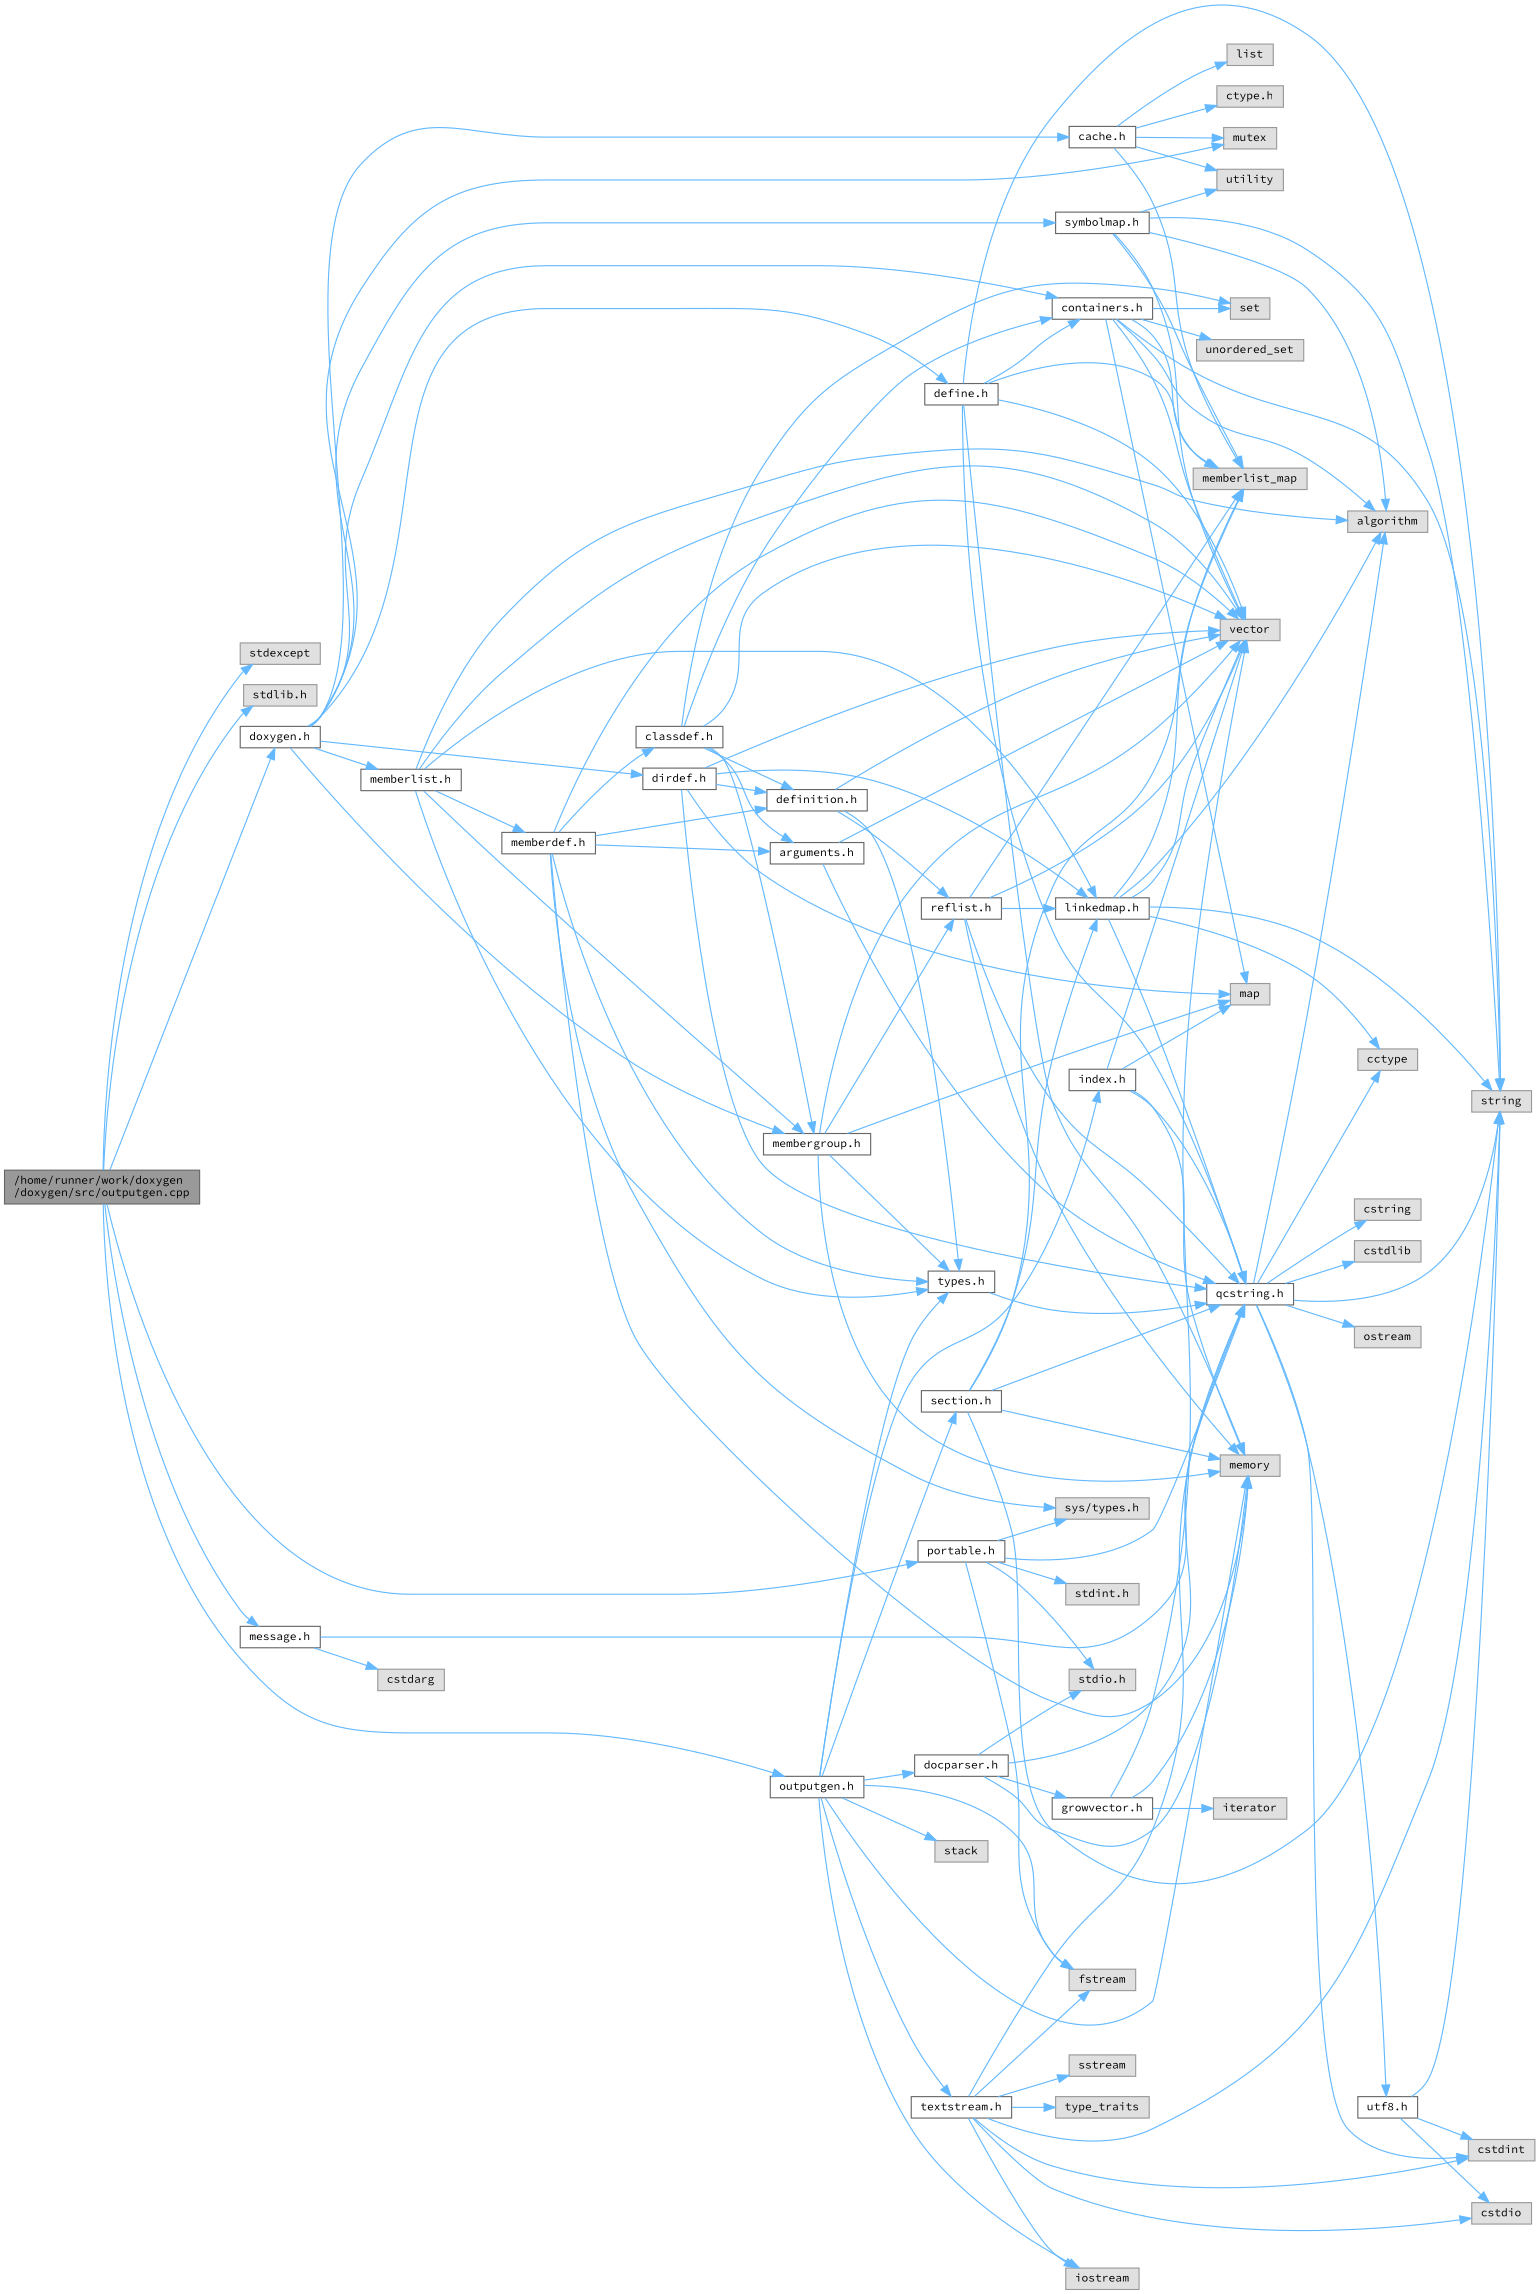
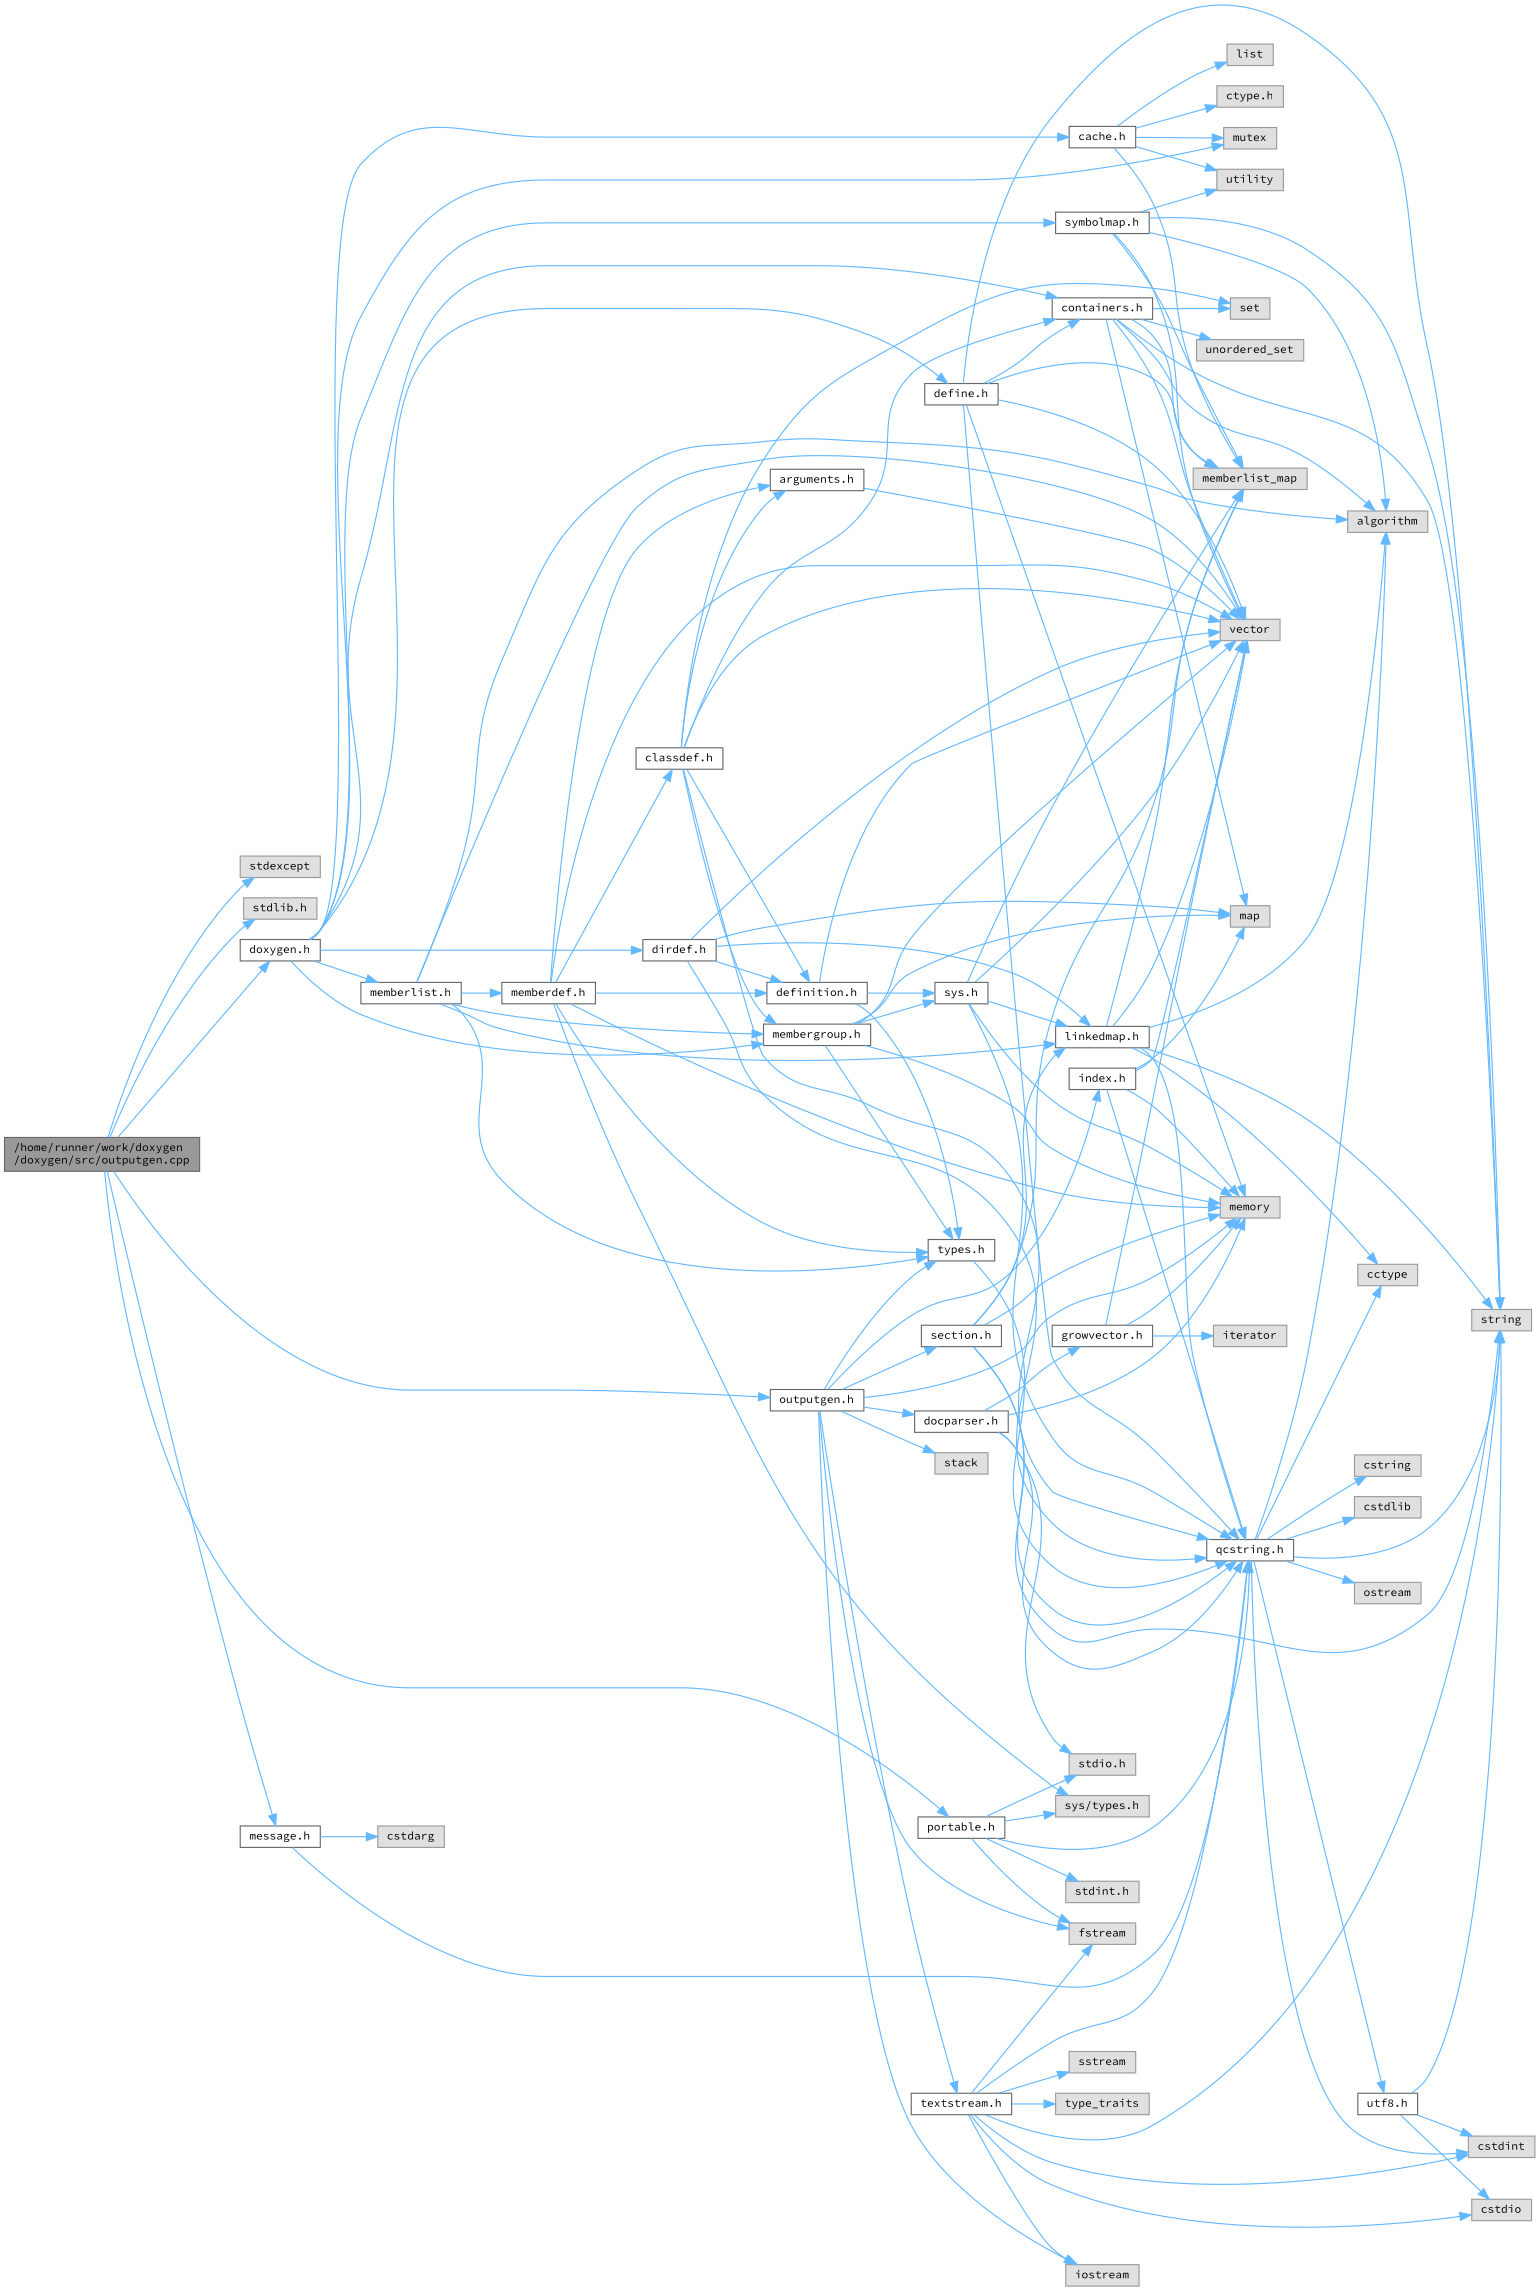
node "reflist.h": label "reflist.h" -> "sys.h"
edge "arguments.h" -> "qcstring.h": now "classdef.h" -> "qcstring.h"
